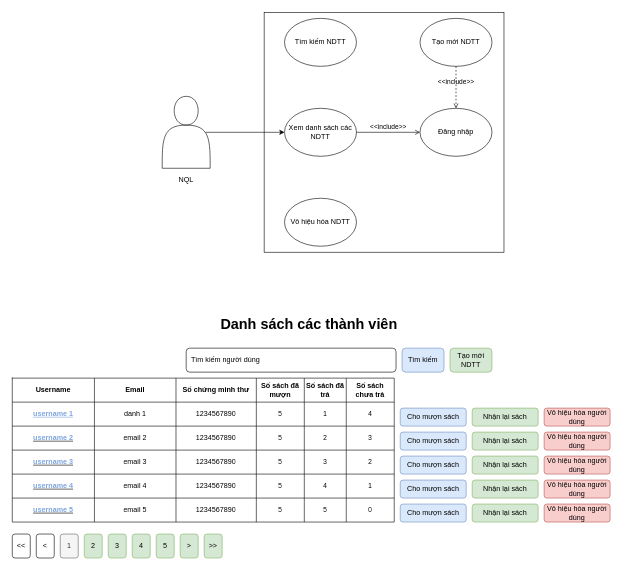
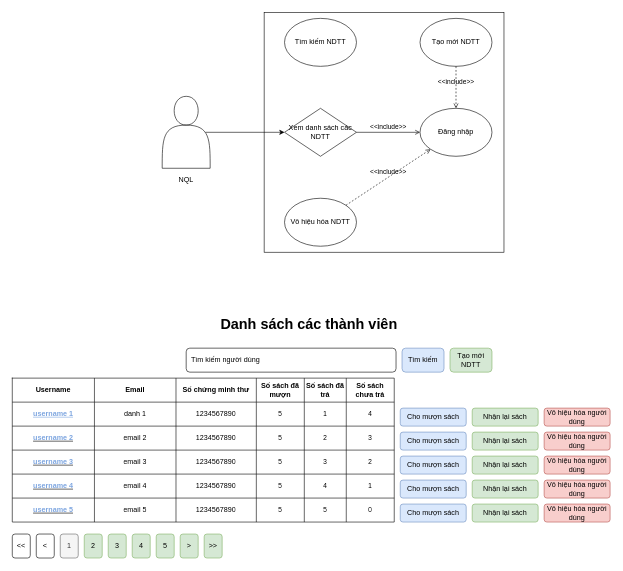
node "Xem danh sách các NDTT": shape ellipse -> diamond
edge "Vô hiệu hóa NDTT" -> "Đăng nhập": added, label "<<include>>"
